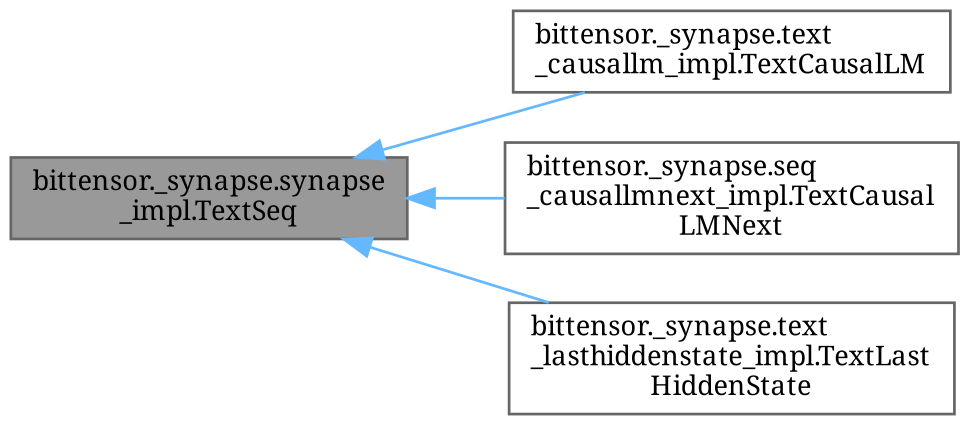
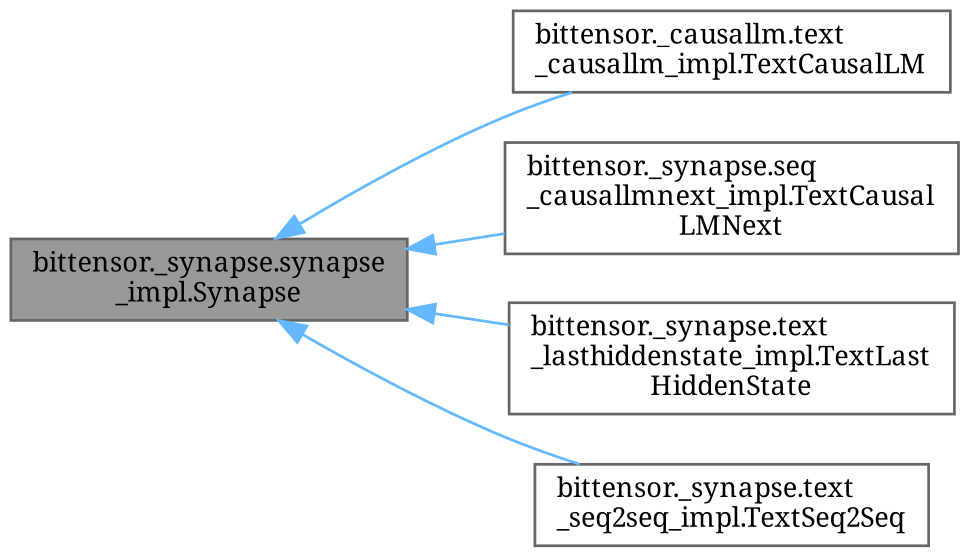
node "bittensor._synapse.text _causallm_impl.TextCausalLM": label "bittensor._synapse.text _causallm_impl.TextCausalLM" -> "bittensor._causallm.text _causallm_impl.TextCausalLM"
node "bittensor._synapse.synapse _impl.TextSeq": label "bittensor._synapse.synapse _impl.TextSeq" -> "bittensor._synapse.synapse _impl.Synapse"
node "bittensor._synapse.text _seq2seq_impl.TextSeq2Seq": added
